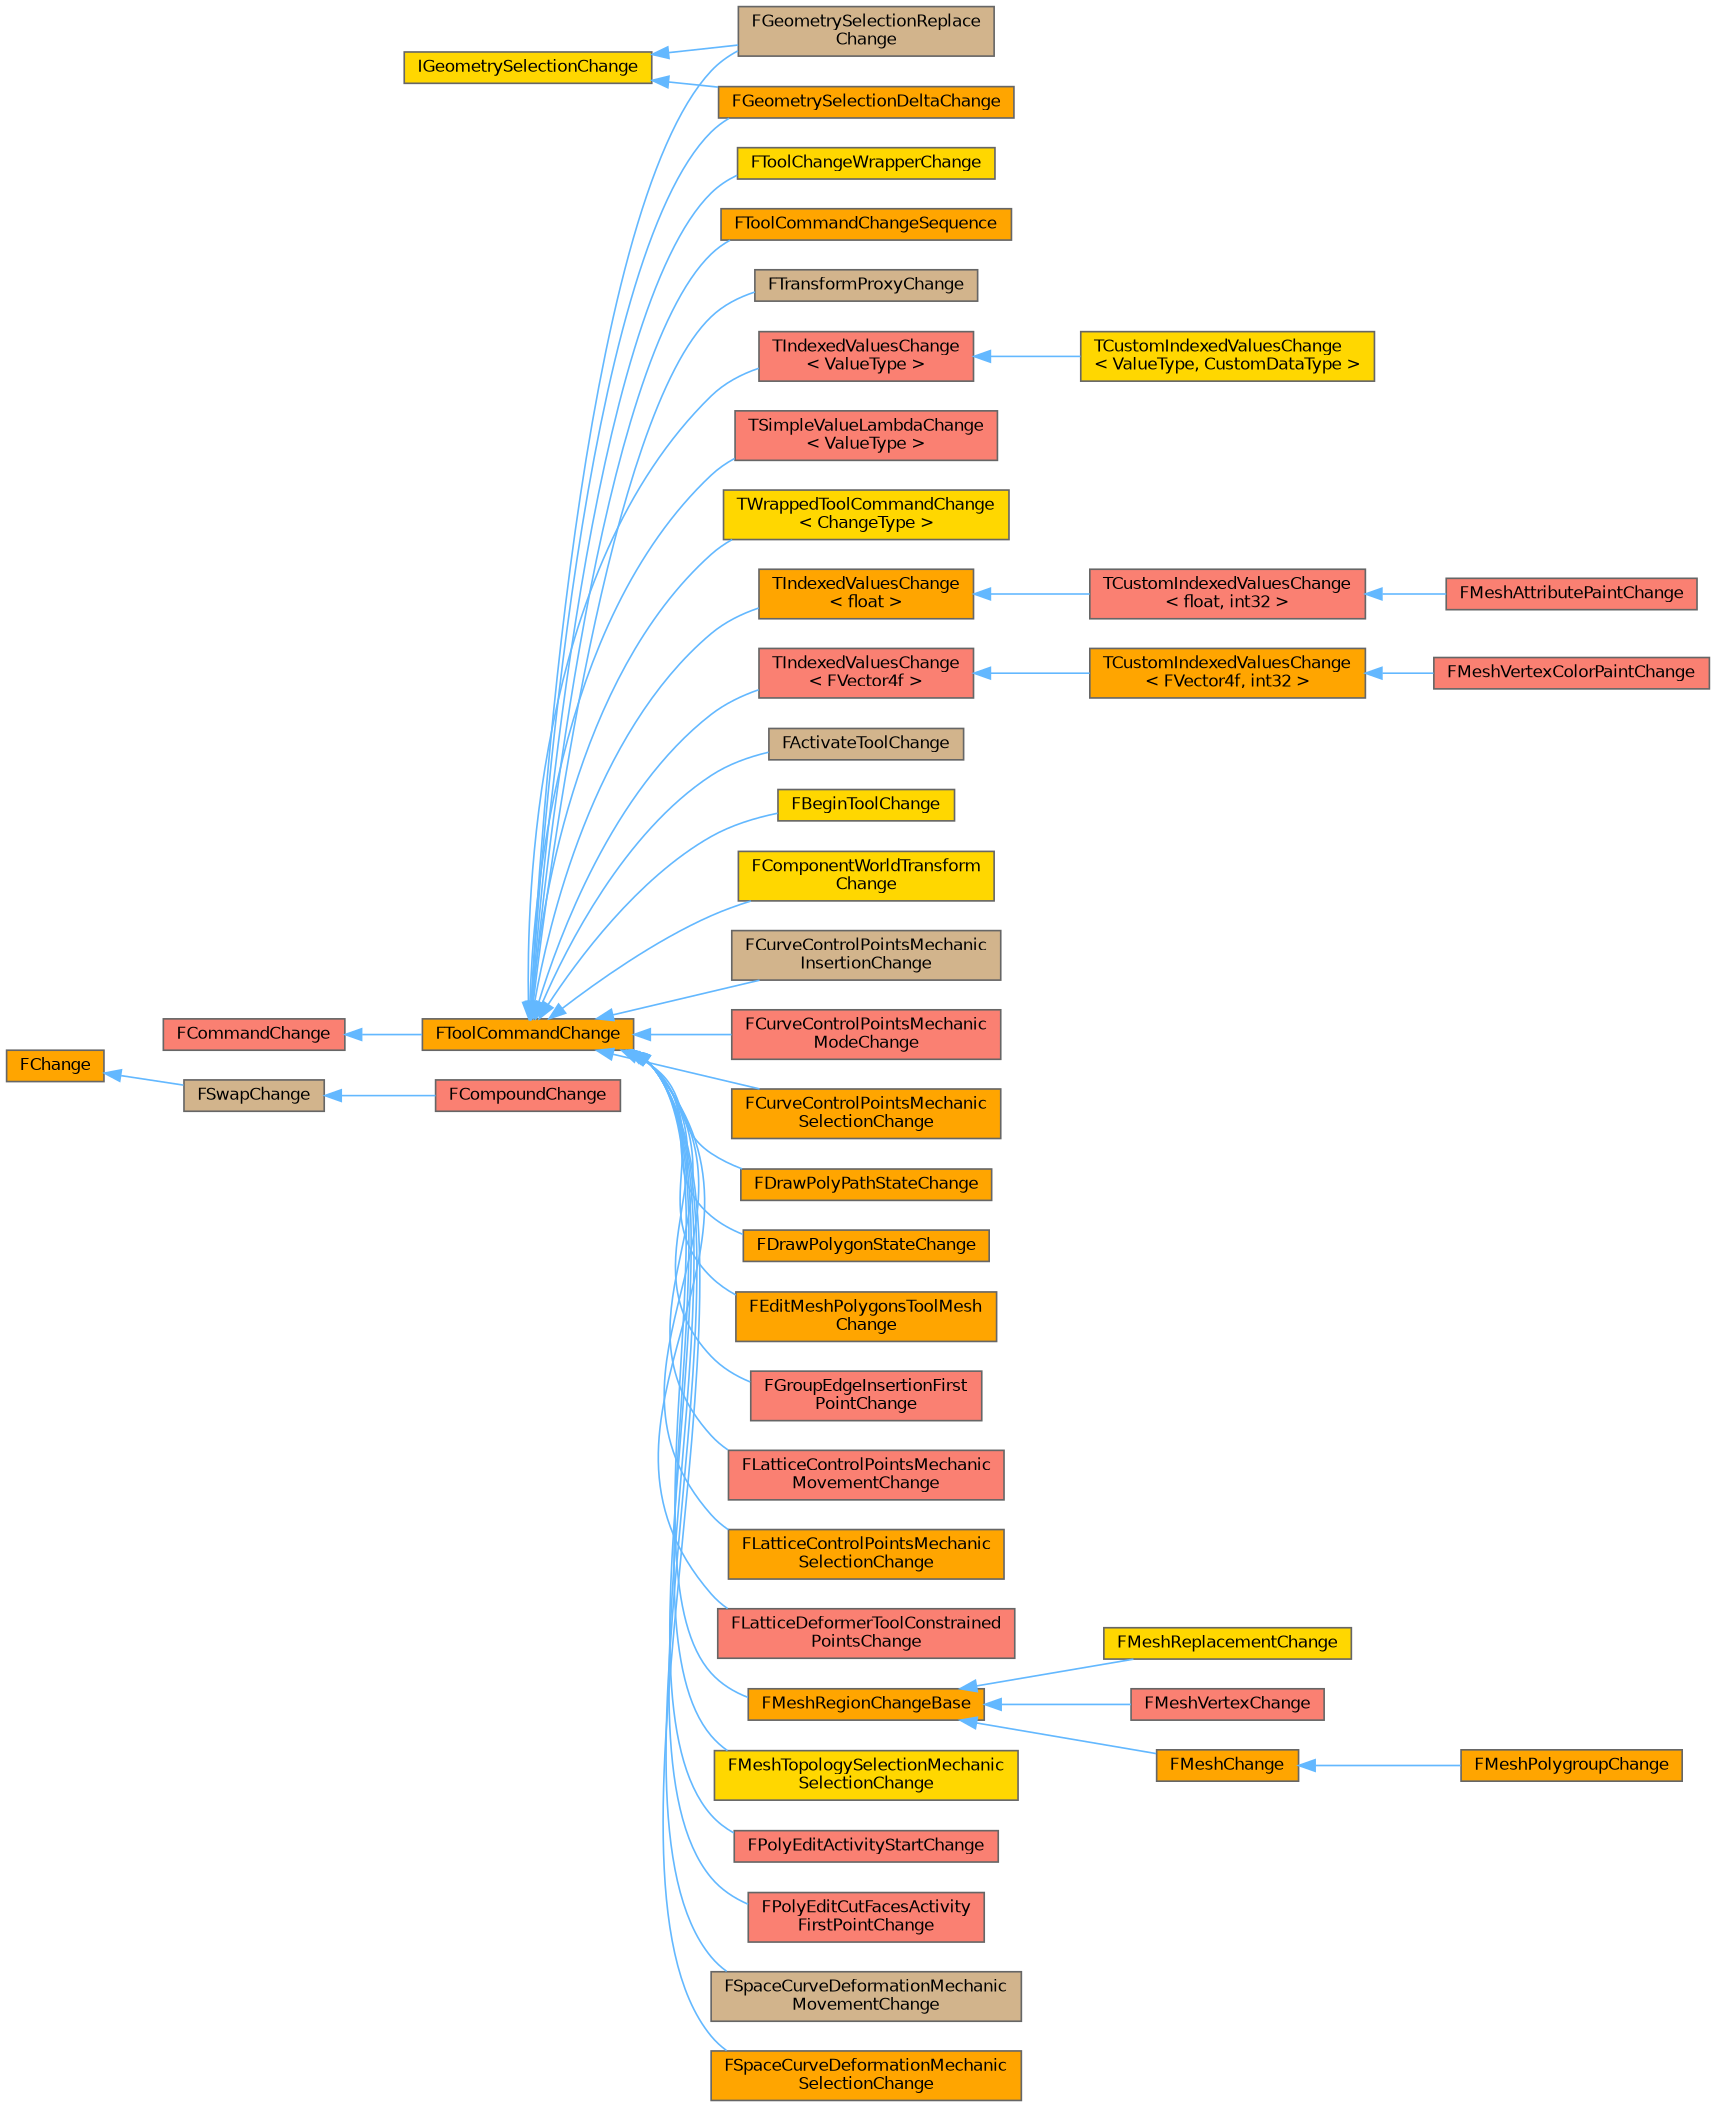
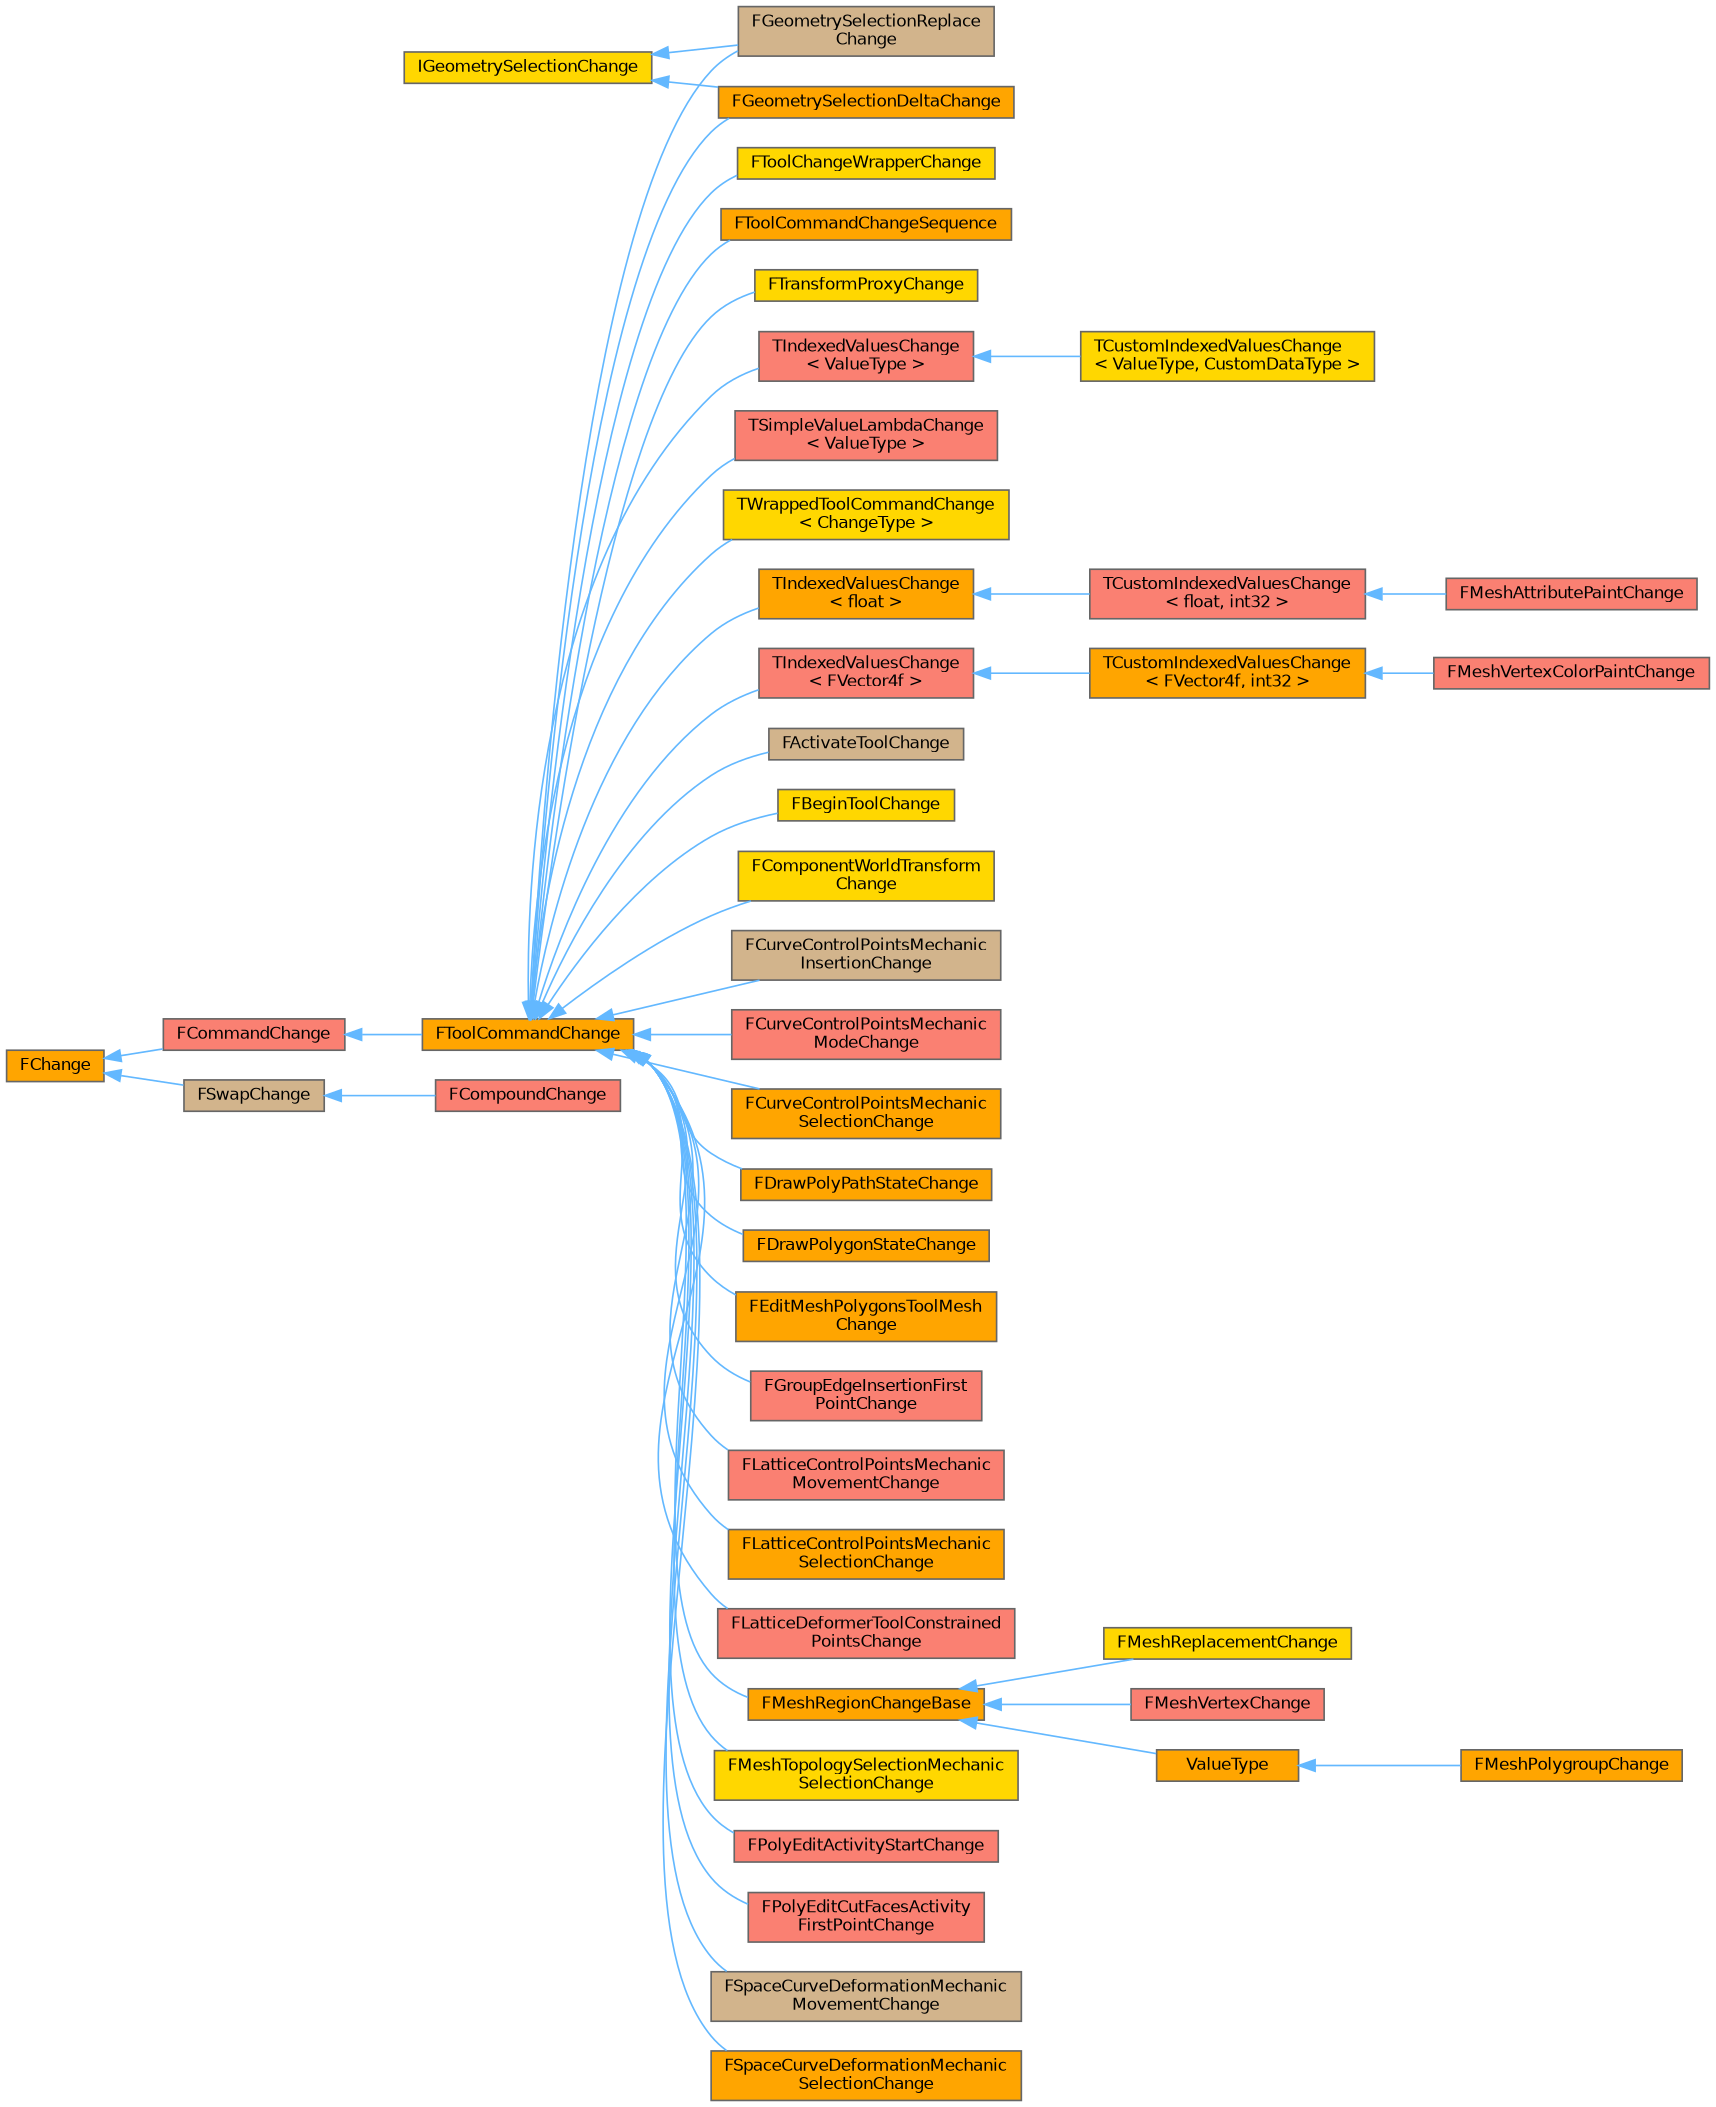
node "FTransformProxyChange": fillcolor tan -> gold
edge "FCommandChange" -> "FChange": added
node "FMeshChange": label "FMeshChange" -> "ValueType"
